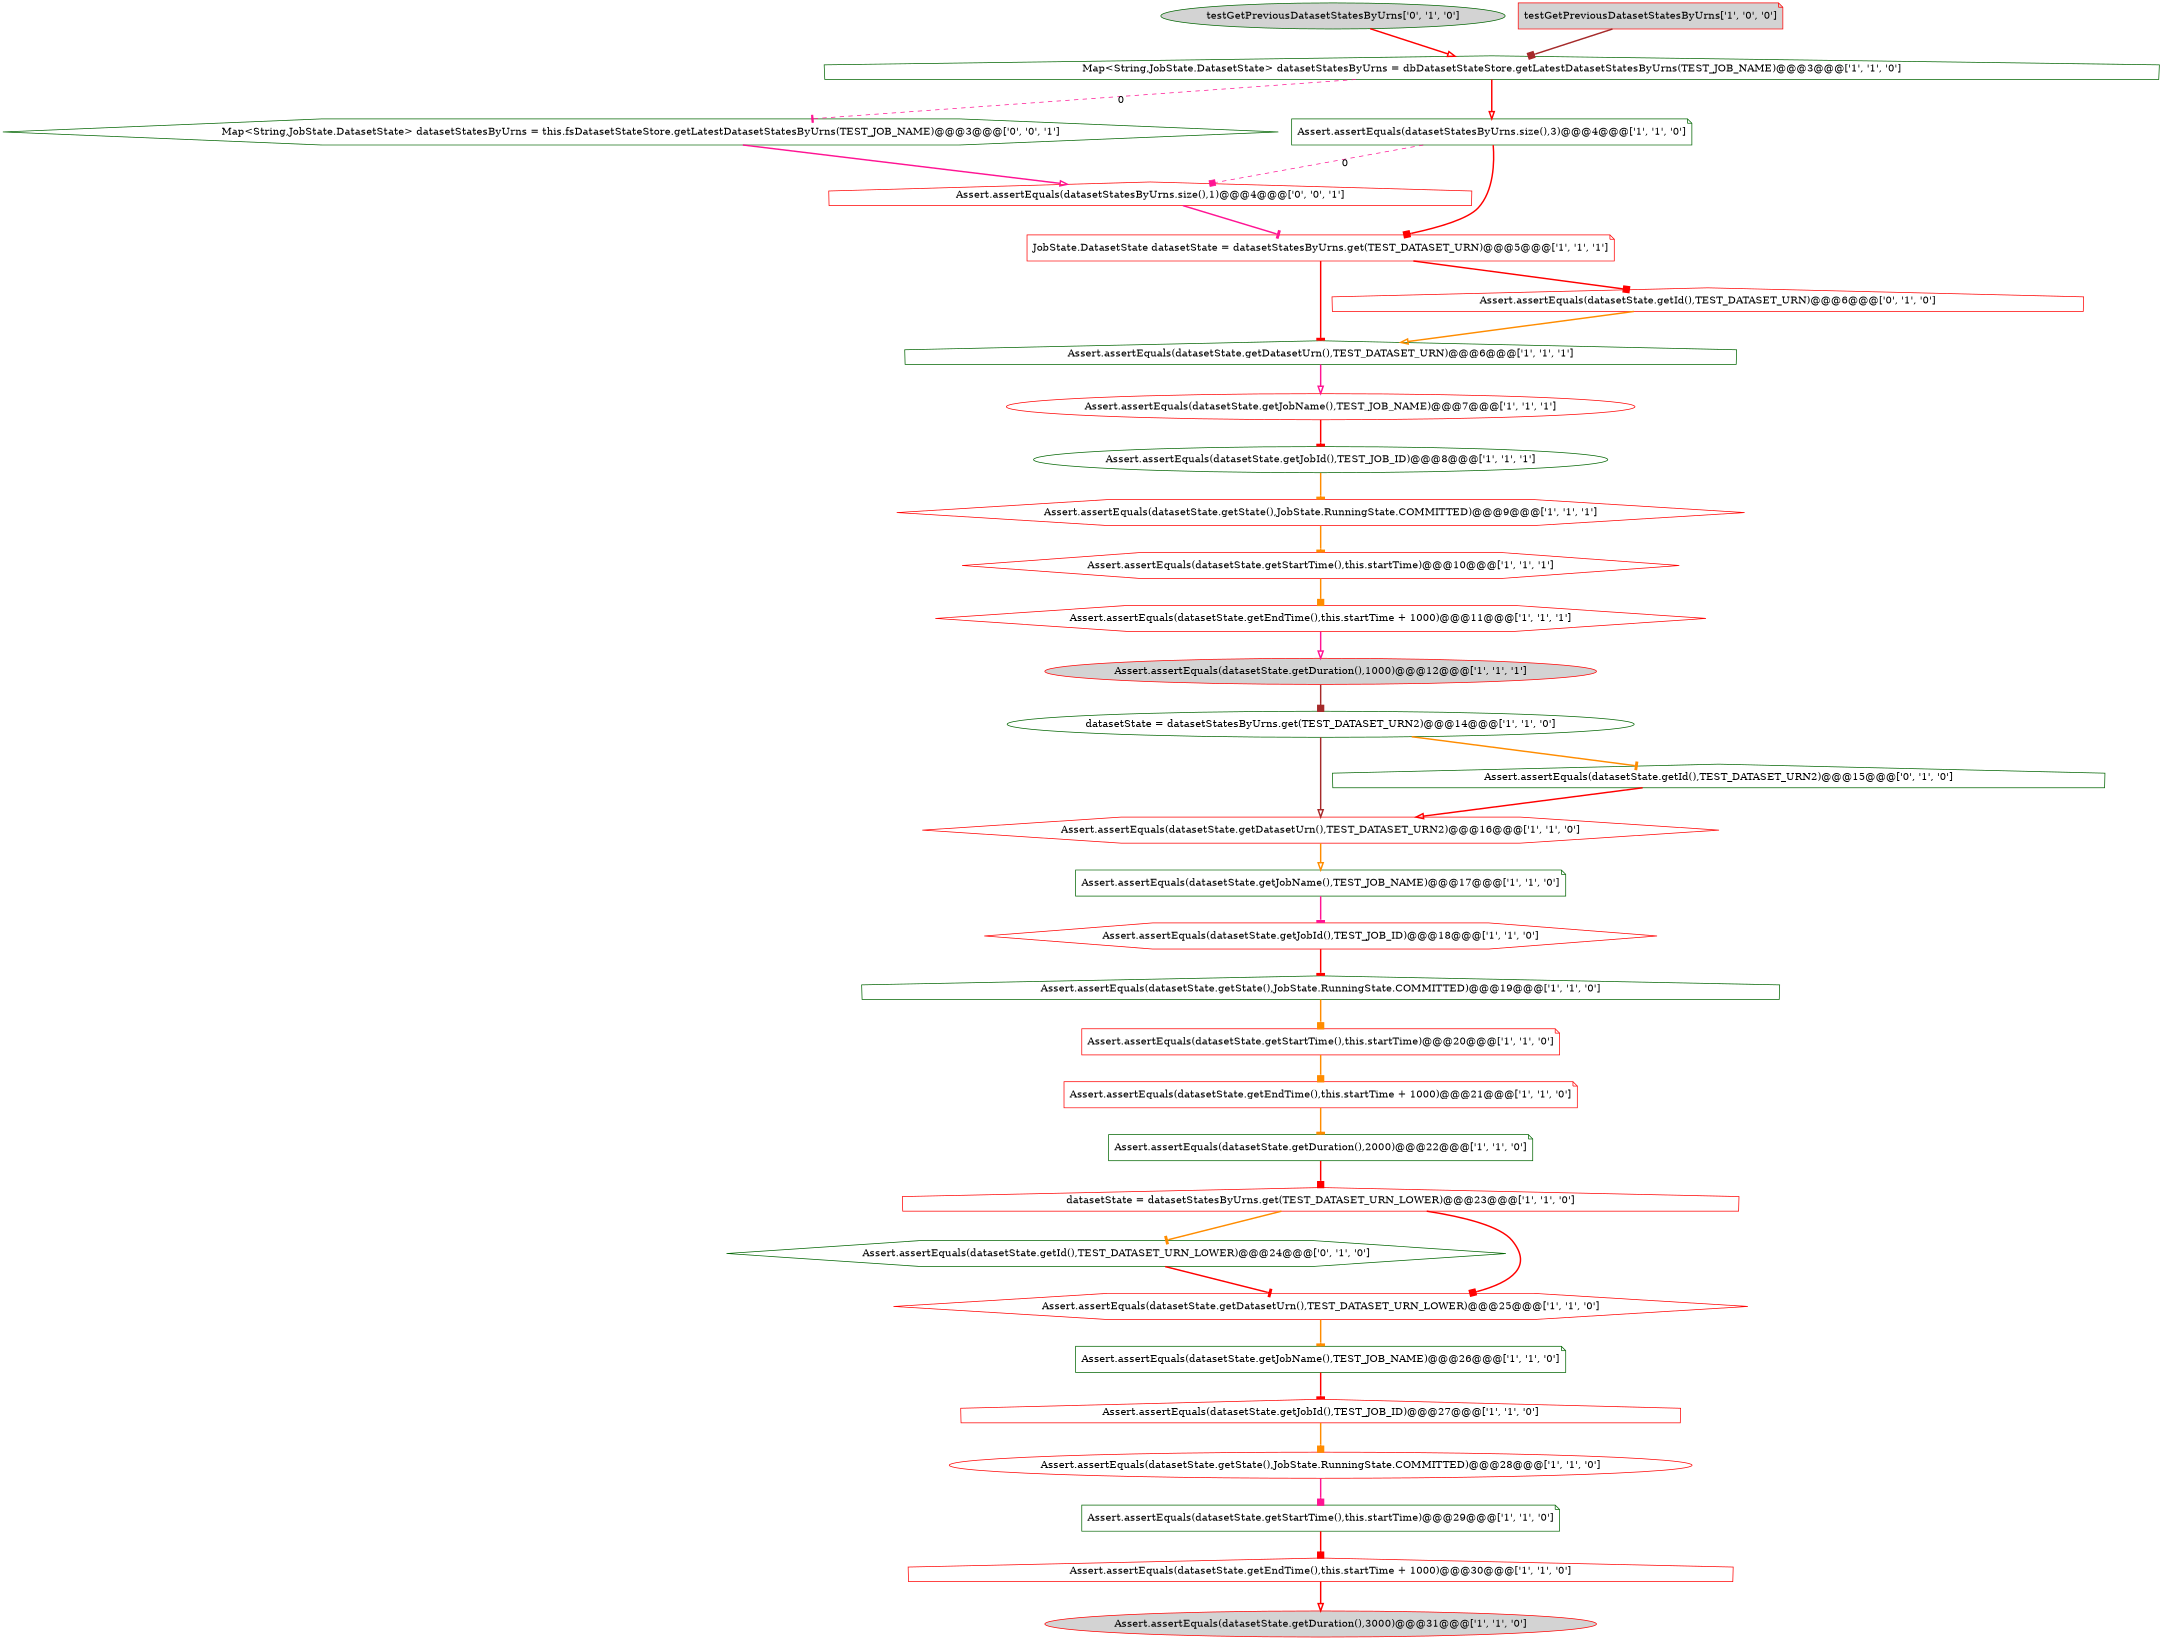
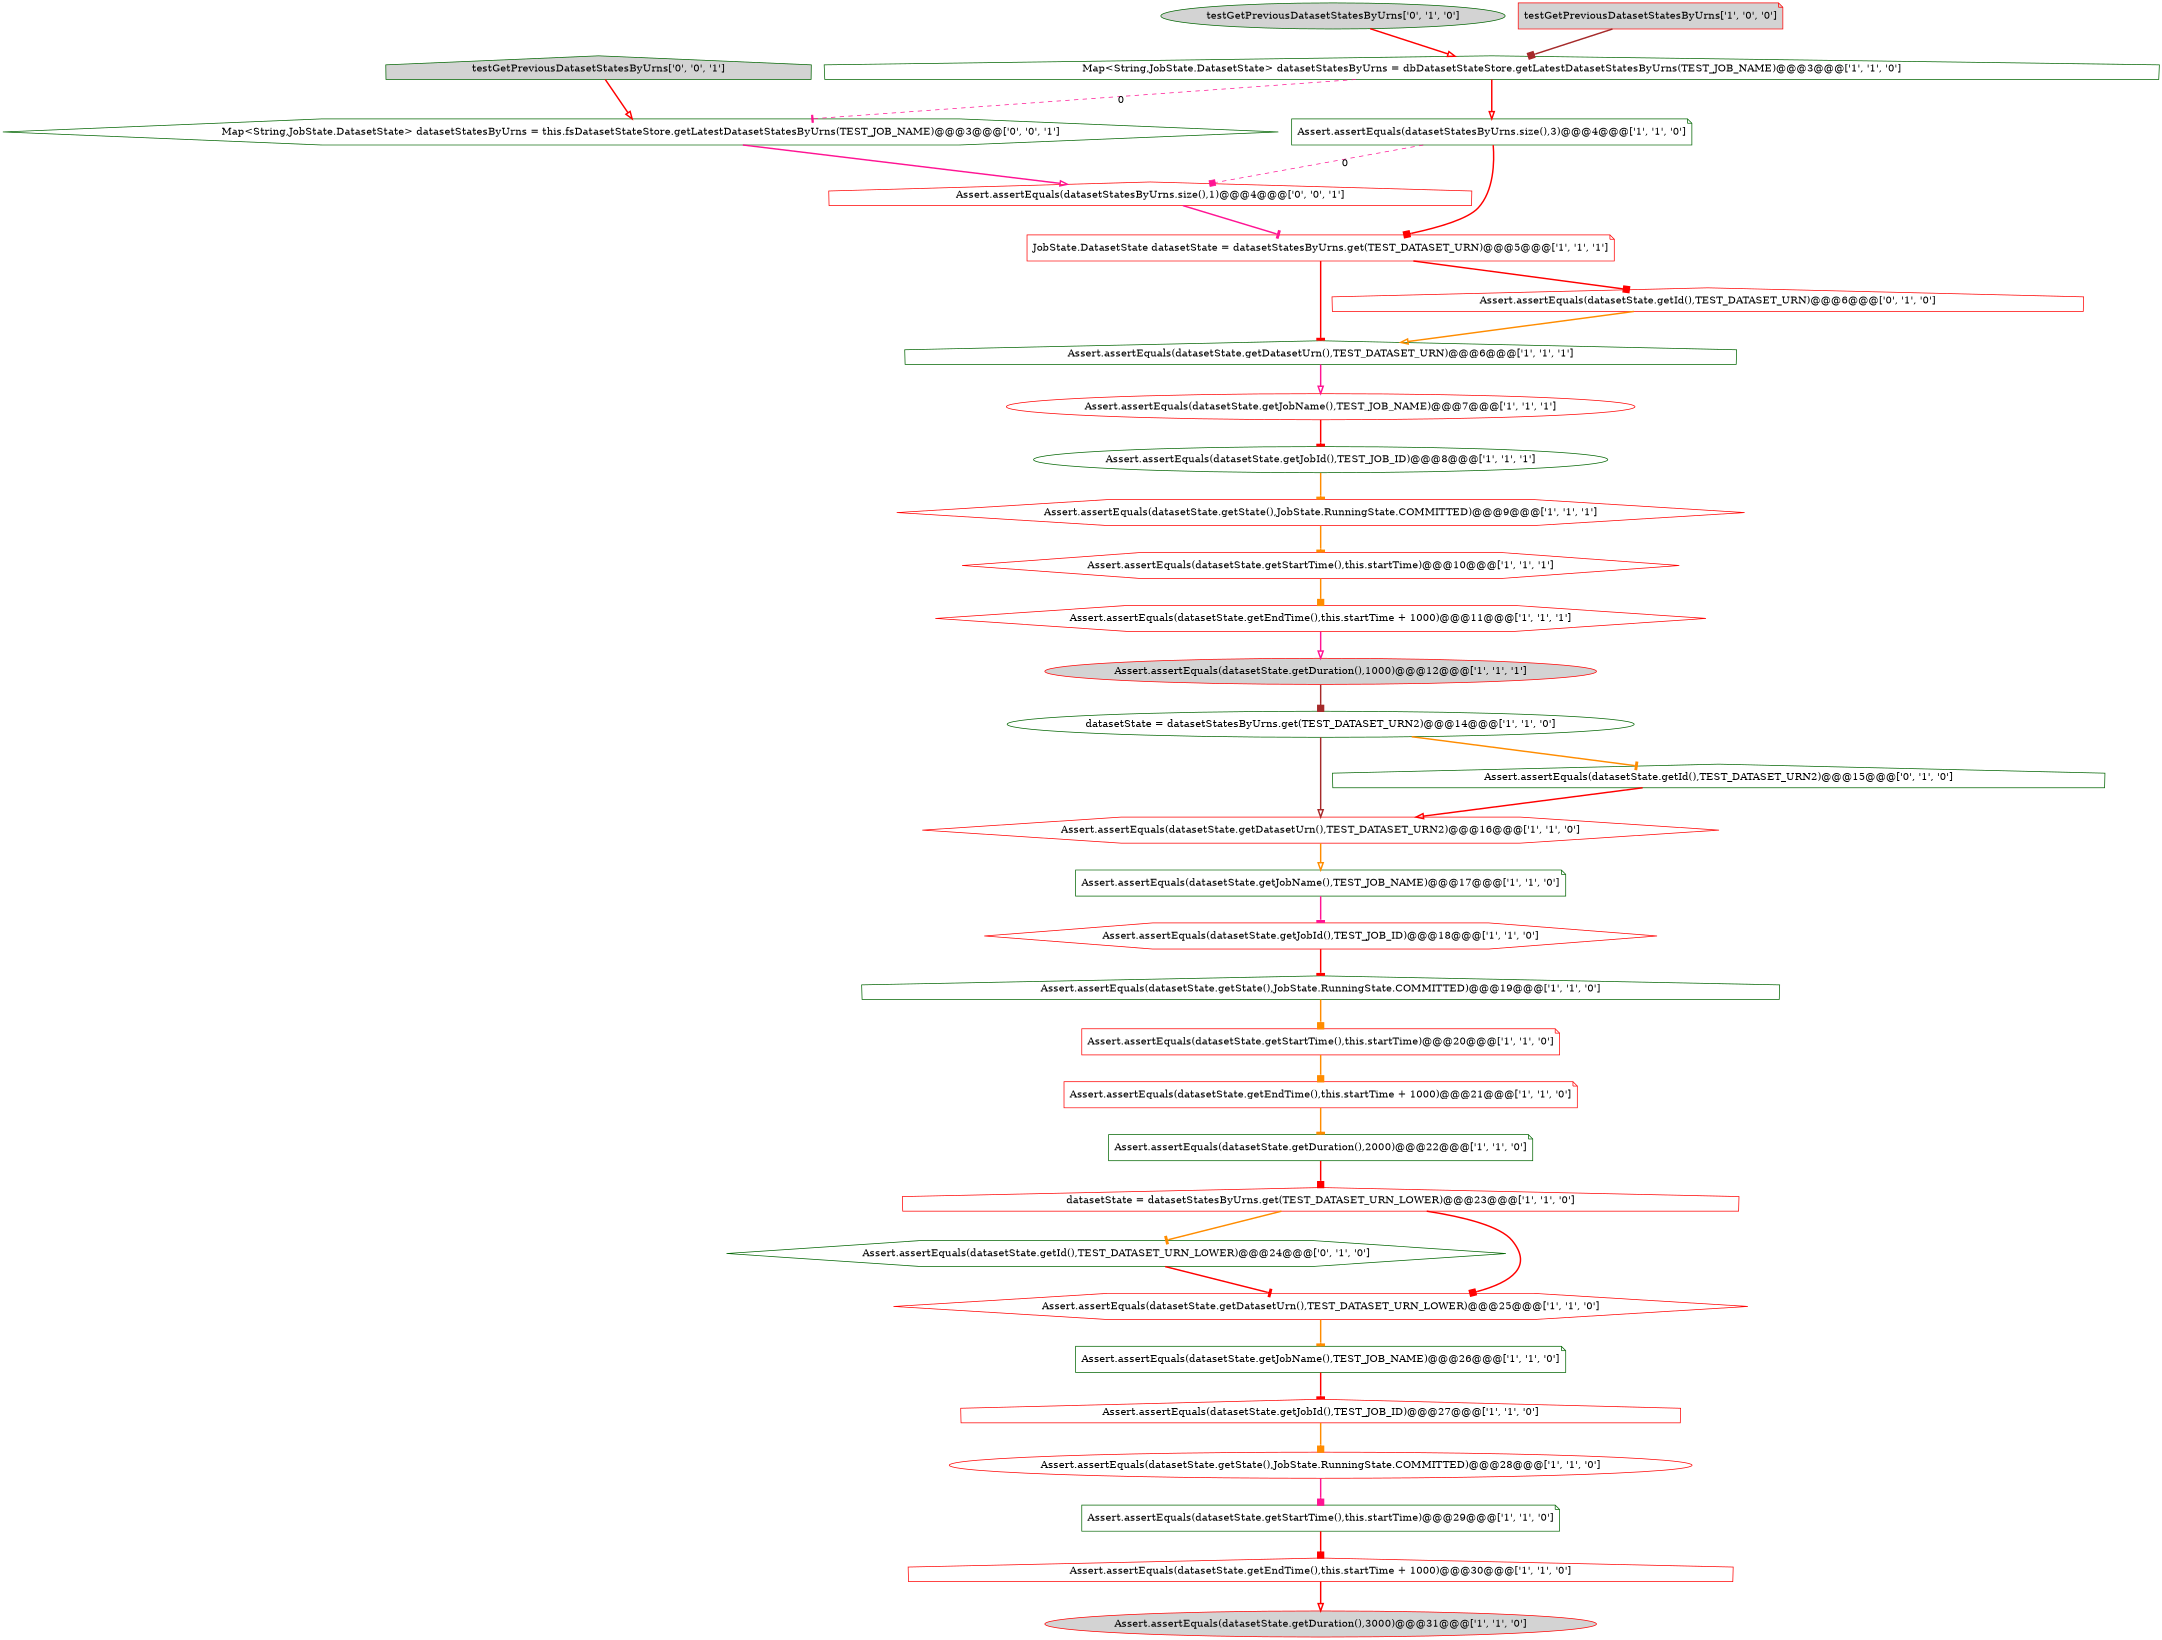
node "testGetPreviousDatasetStatesByUrns['0', '0', '1']": added
